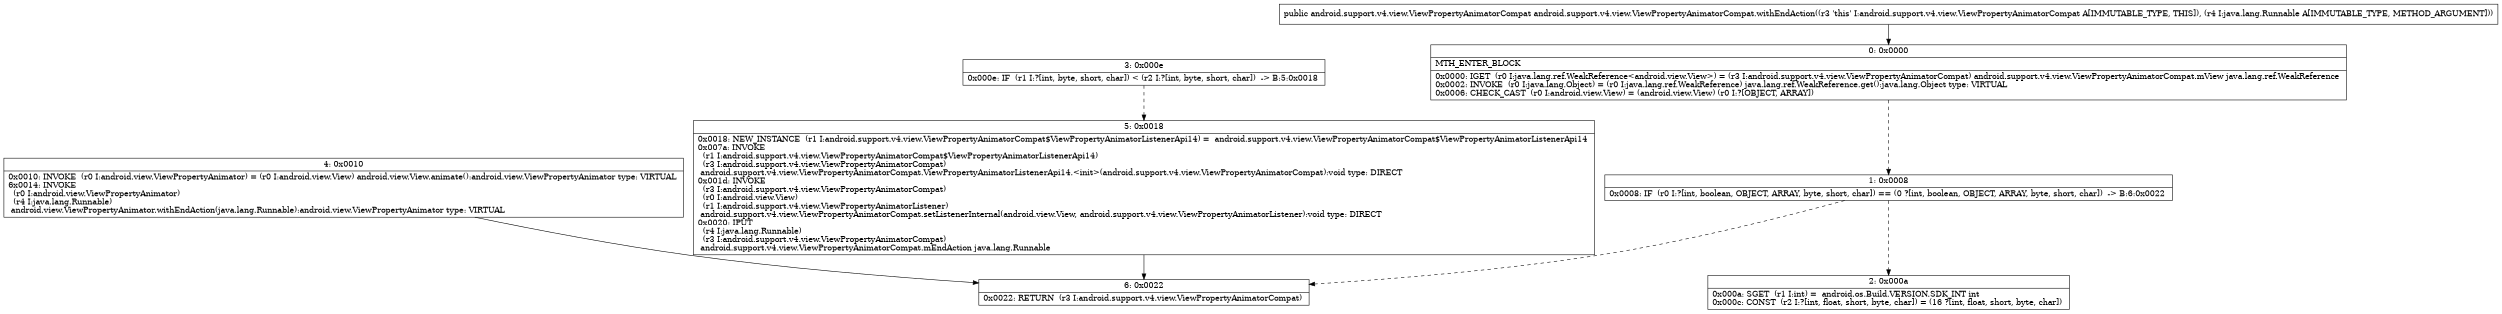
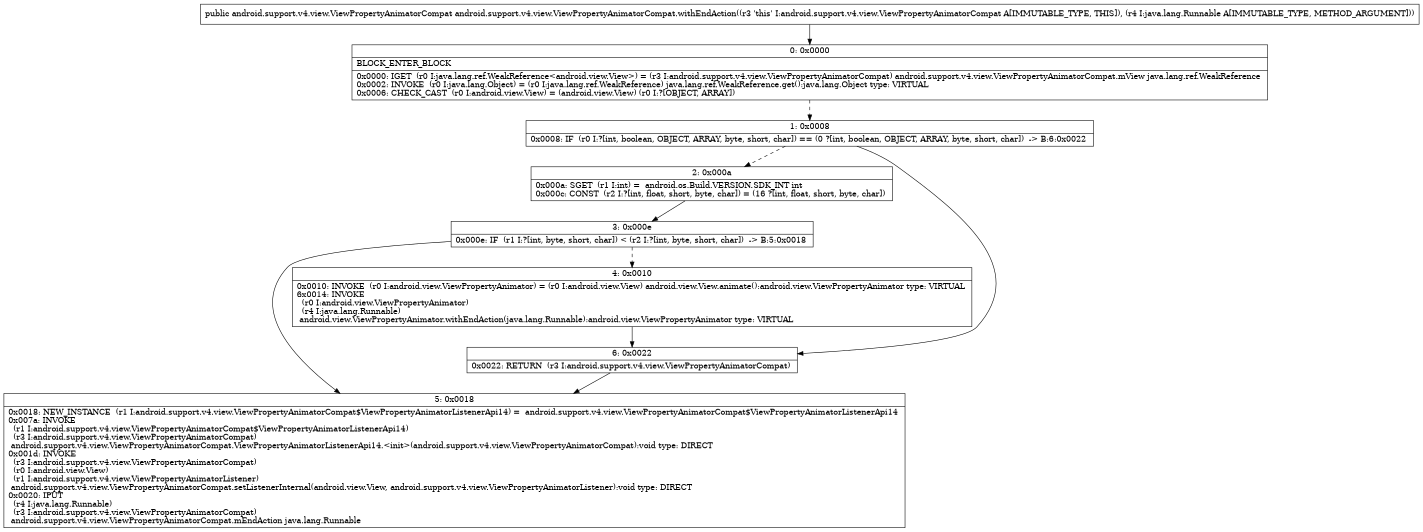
node "0: 0x0000": text "MTH_ENTER_BLOCK" -> "BLOCK_ENTER_BLOCK"
edge "3: 0x000e" -> "5: 0x0018": style dashed -> solid
edge "2: 0x000a" -> "3: 0x000e": added
edge "3: 0x000e" -> "4: 0x0010": added
edge "1: 0x0008" -> "6: 0x0022": style dashed -> solid
edge "5: 0x0018" -> "6: 0x0022": reversed
